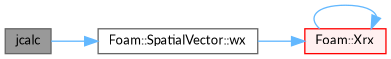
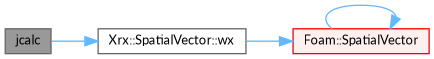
node "Foam::SpatialVector::wx": label "Foam::SpatialVector::wx" -> "Xrx::SpatialVector::wx"
node "Foam::Xrx": label "Foam::Xrx" -> "Foam::SpatialVector"
